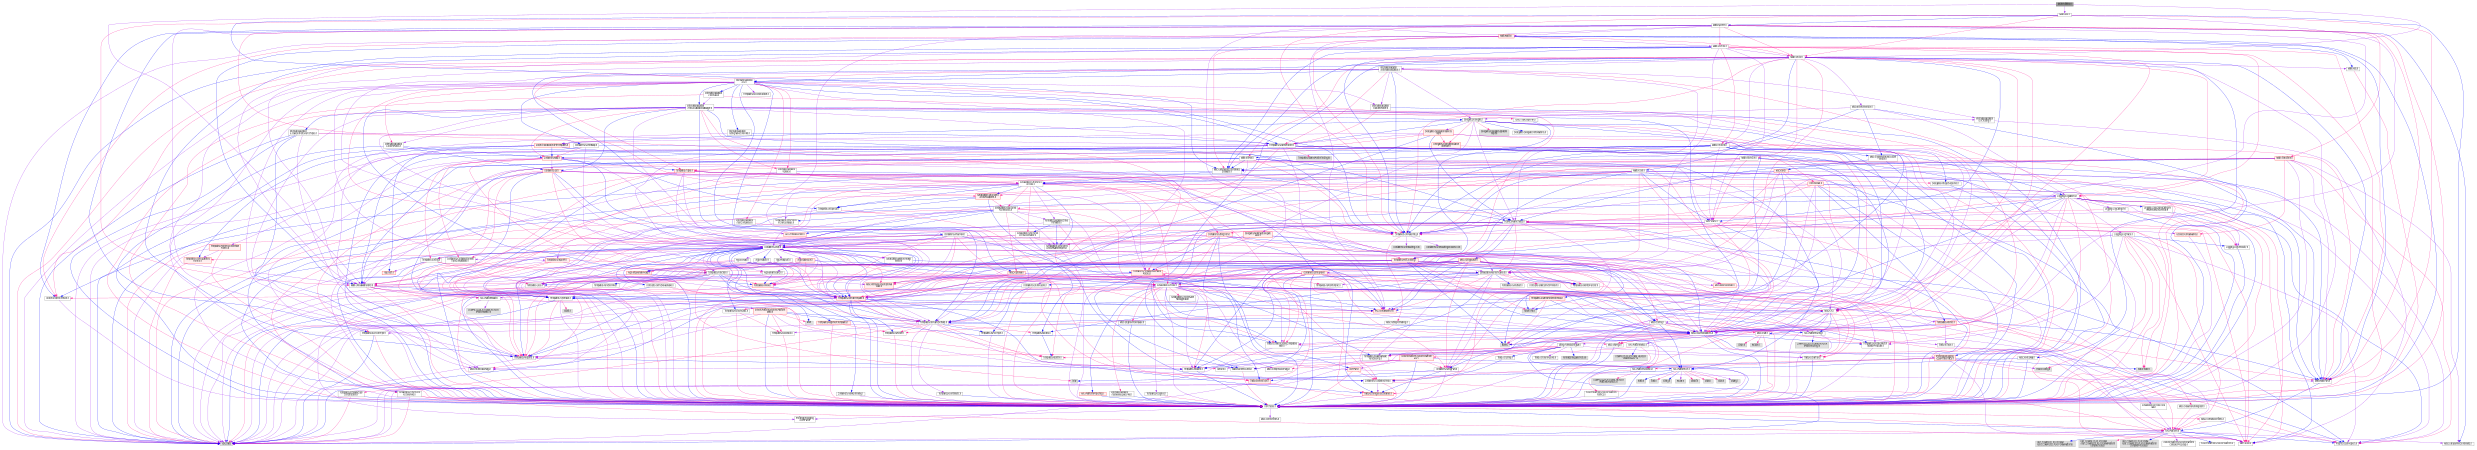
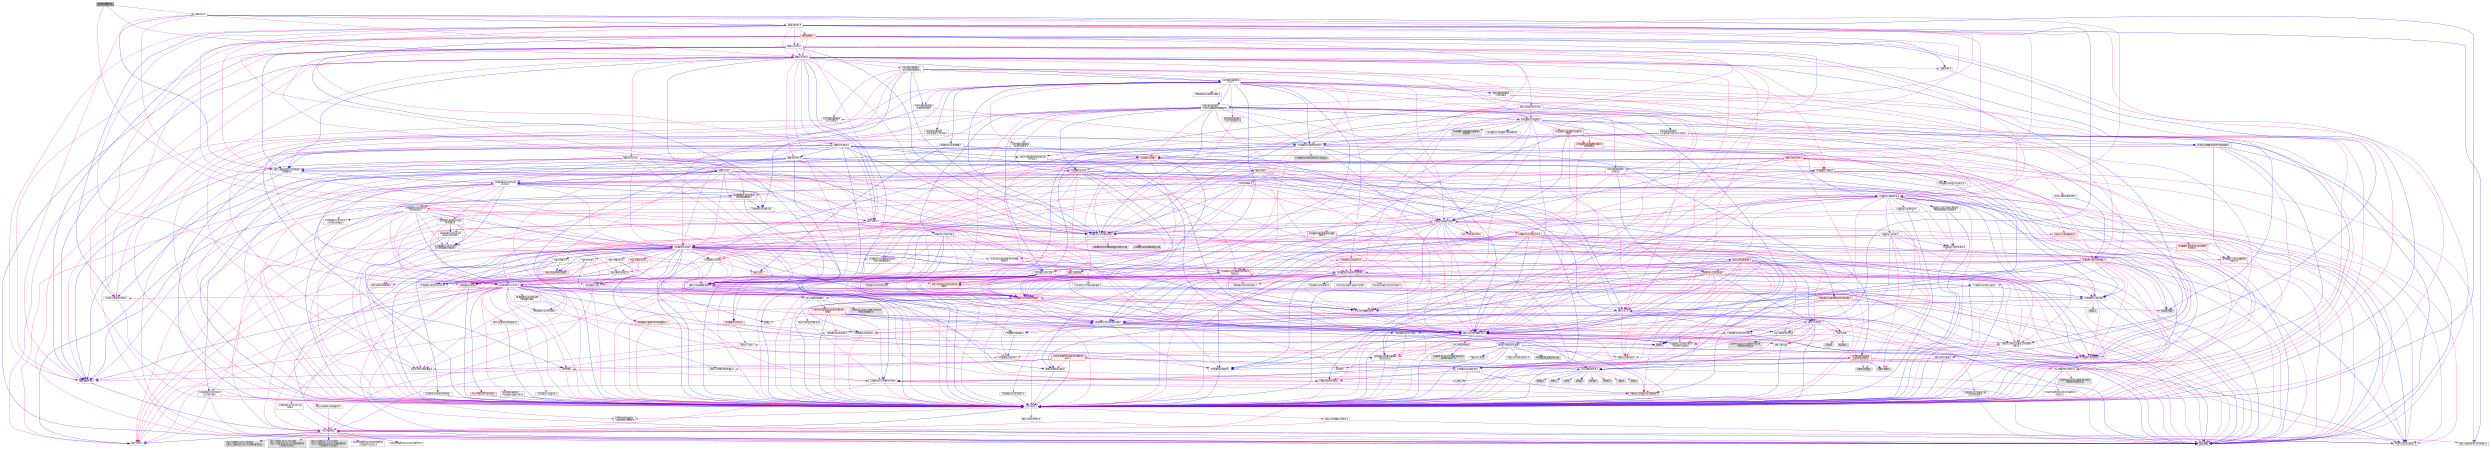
edge "Containers/Array.h" -> "Concepts/GetTypeHashable.h": color blue -> deeppink
node "Serialization/MemoryImage Writer.h": label "Serialization/MemoryImage Writer.h" -> "IsTEnumAsByte/MemoryImage Writer.h"
node "Concepts/StaticClassProvider.h": added
edge "Internationalization /TextComparison.h" -> "CoreTypes.h": removed
edge "HAL/PlatformMisc.h" -> "CoreTypes.h": color deeppink -> blue
node "ProfilingDebugging /CoreFwd.h": label "ProfilingDebugging /CoreFwd.h" -> "ProfilingDebugging /UMemoryDefines.h"
